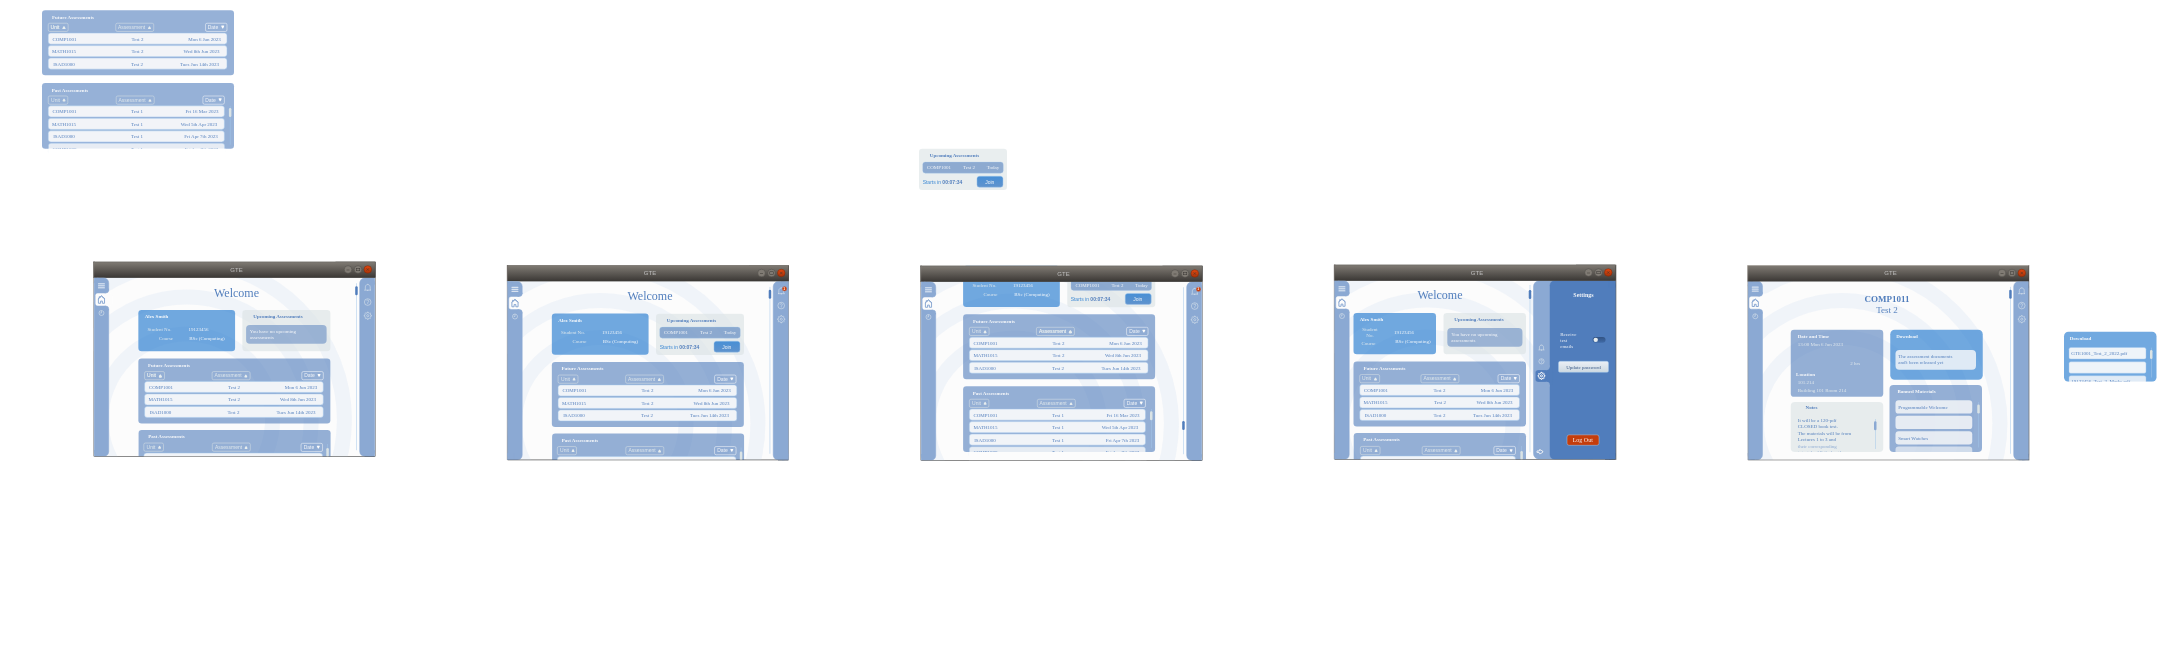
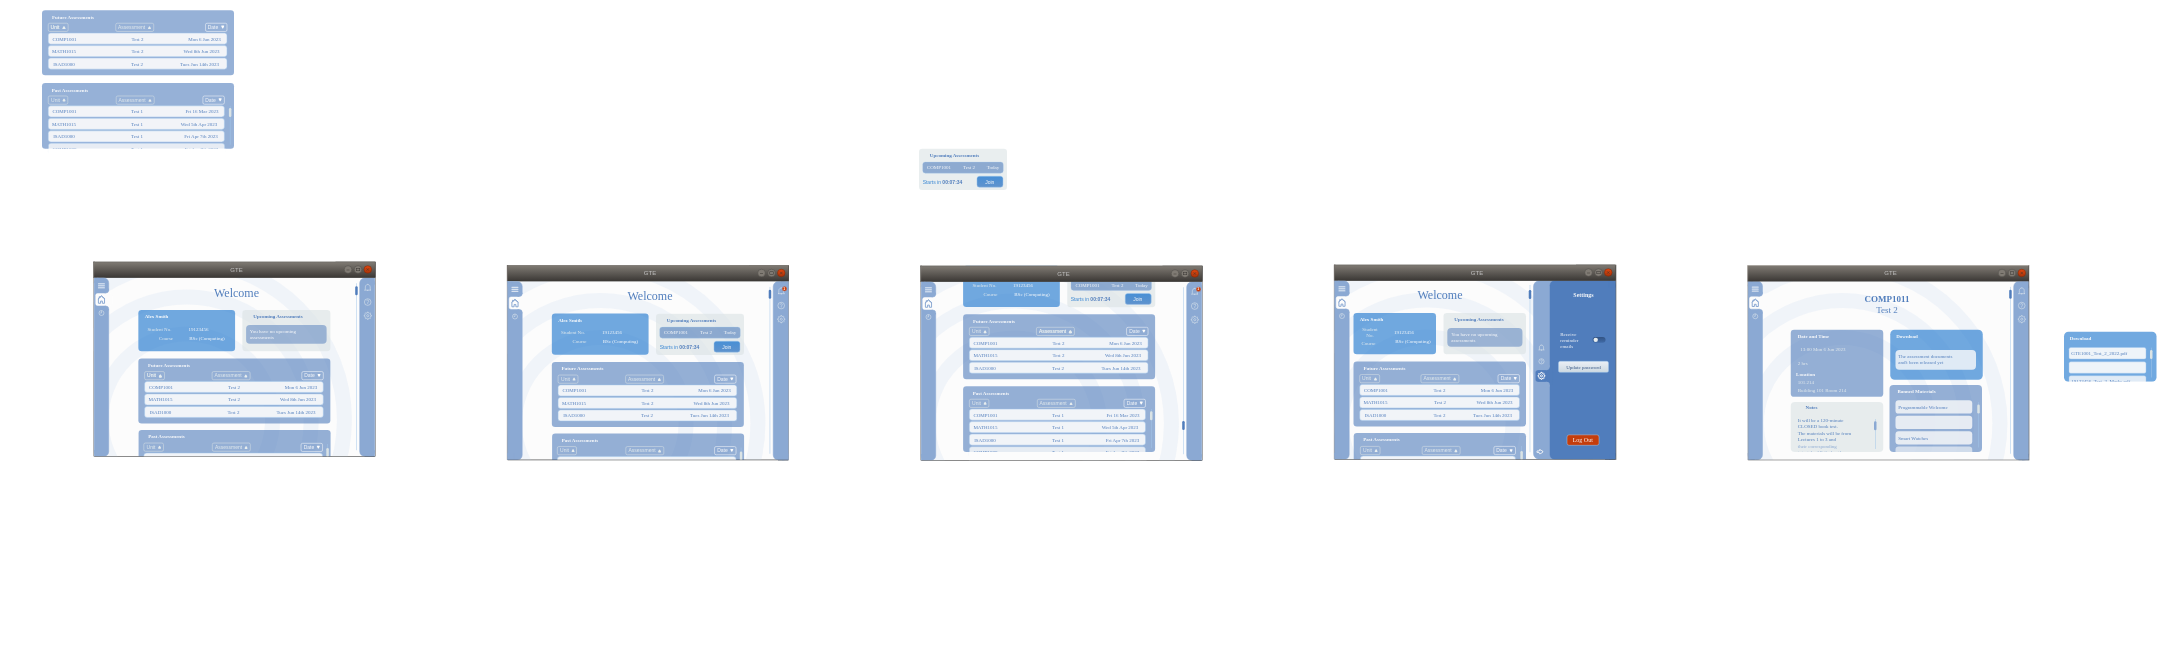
node "Receive test emails": label "Receive test emails" -> "Receive reminder emails"
node "13:00 Mon 6 Jun 2023": moved (1828, 344) -> (1830, 349)
node "2 hrs": moved (1858, 363) -> (1806, 363)
node "It will be a 120-pdf CLOSED book test. The materials will be from Lectures 1 to 3 and their corresponding tutorials. All the best!": label "It will be a 120-pdf CLOSED book test. The materials will be from Lectures 1 to 3 and their corresponding tutorials. All the best!" -> "It will be a 120-minute CLOSED book test. The materials will be from Lectures 1 to 3 and their corresponding tutorials. All the best!"
